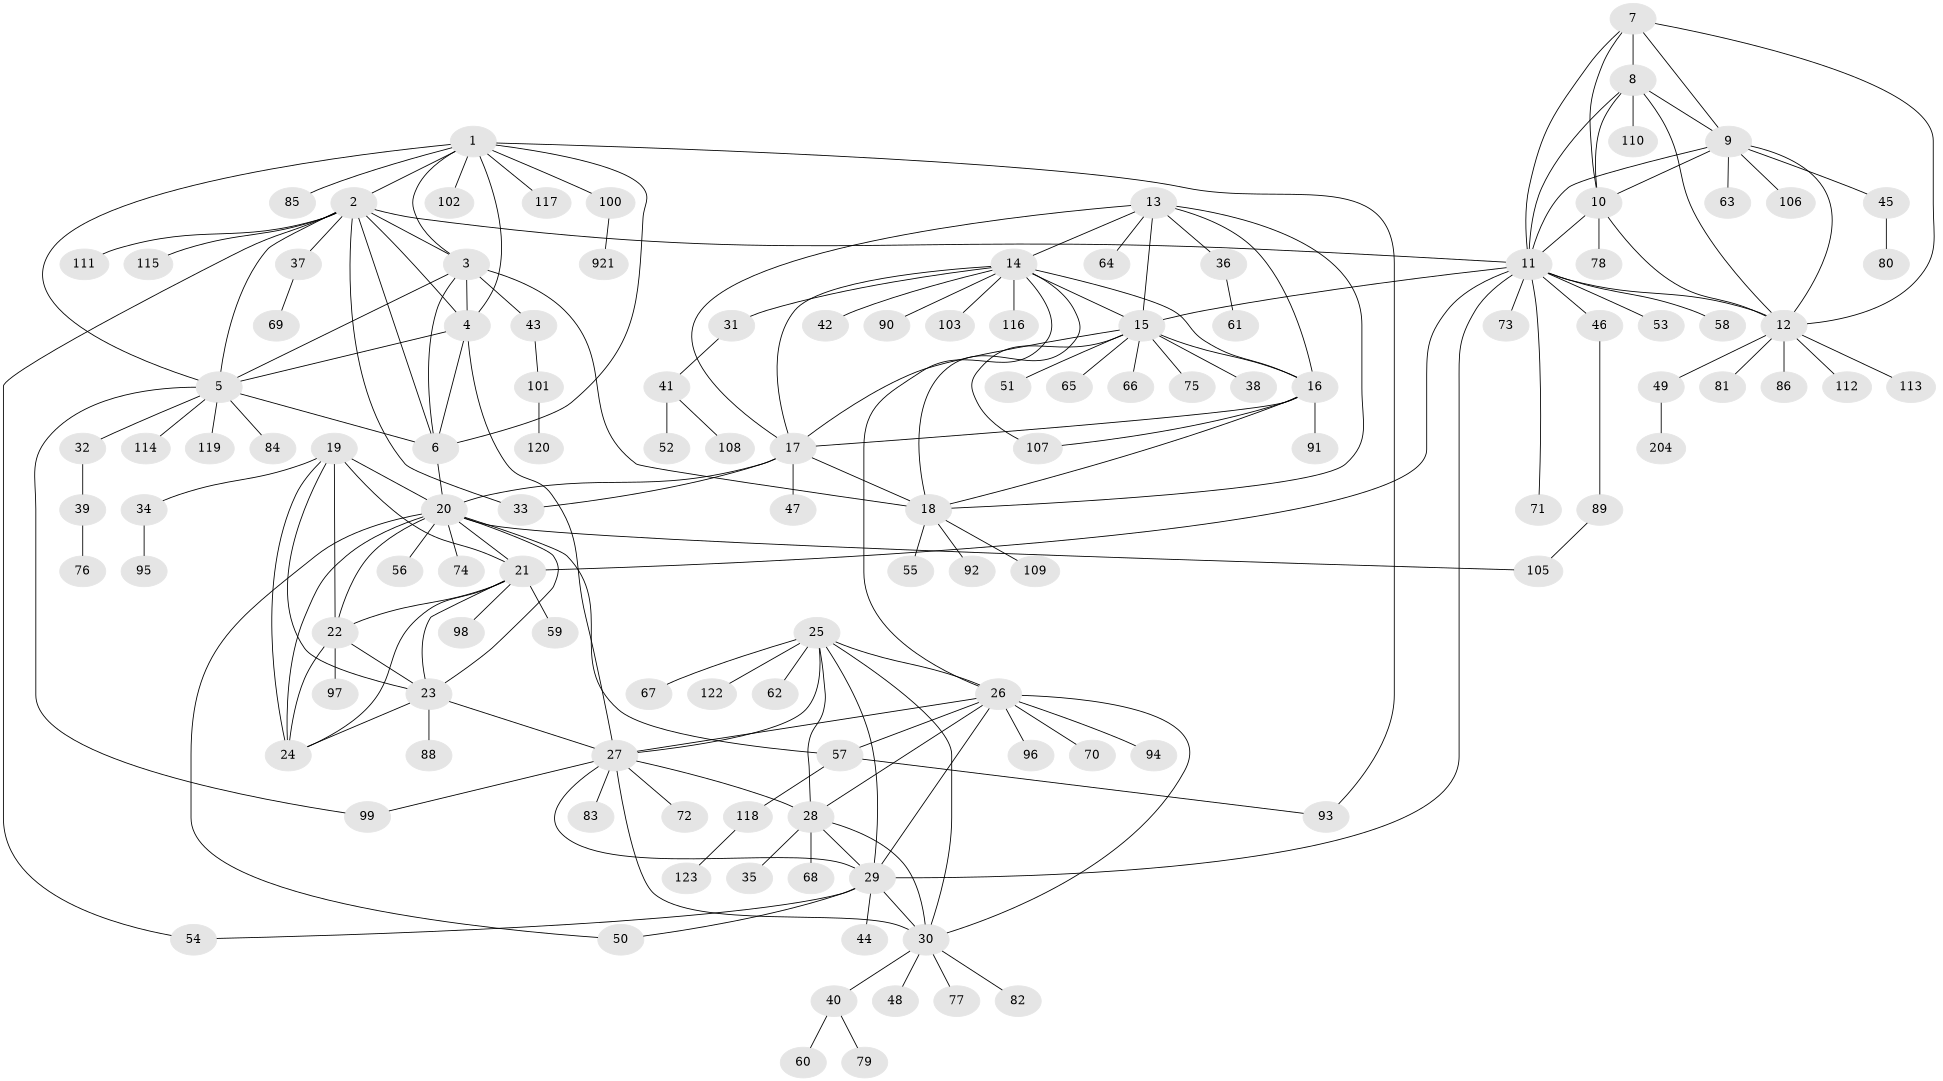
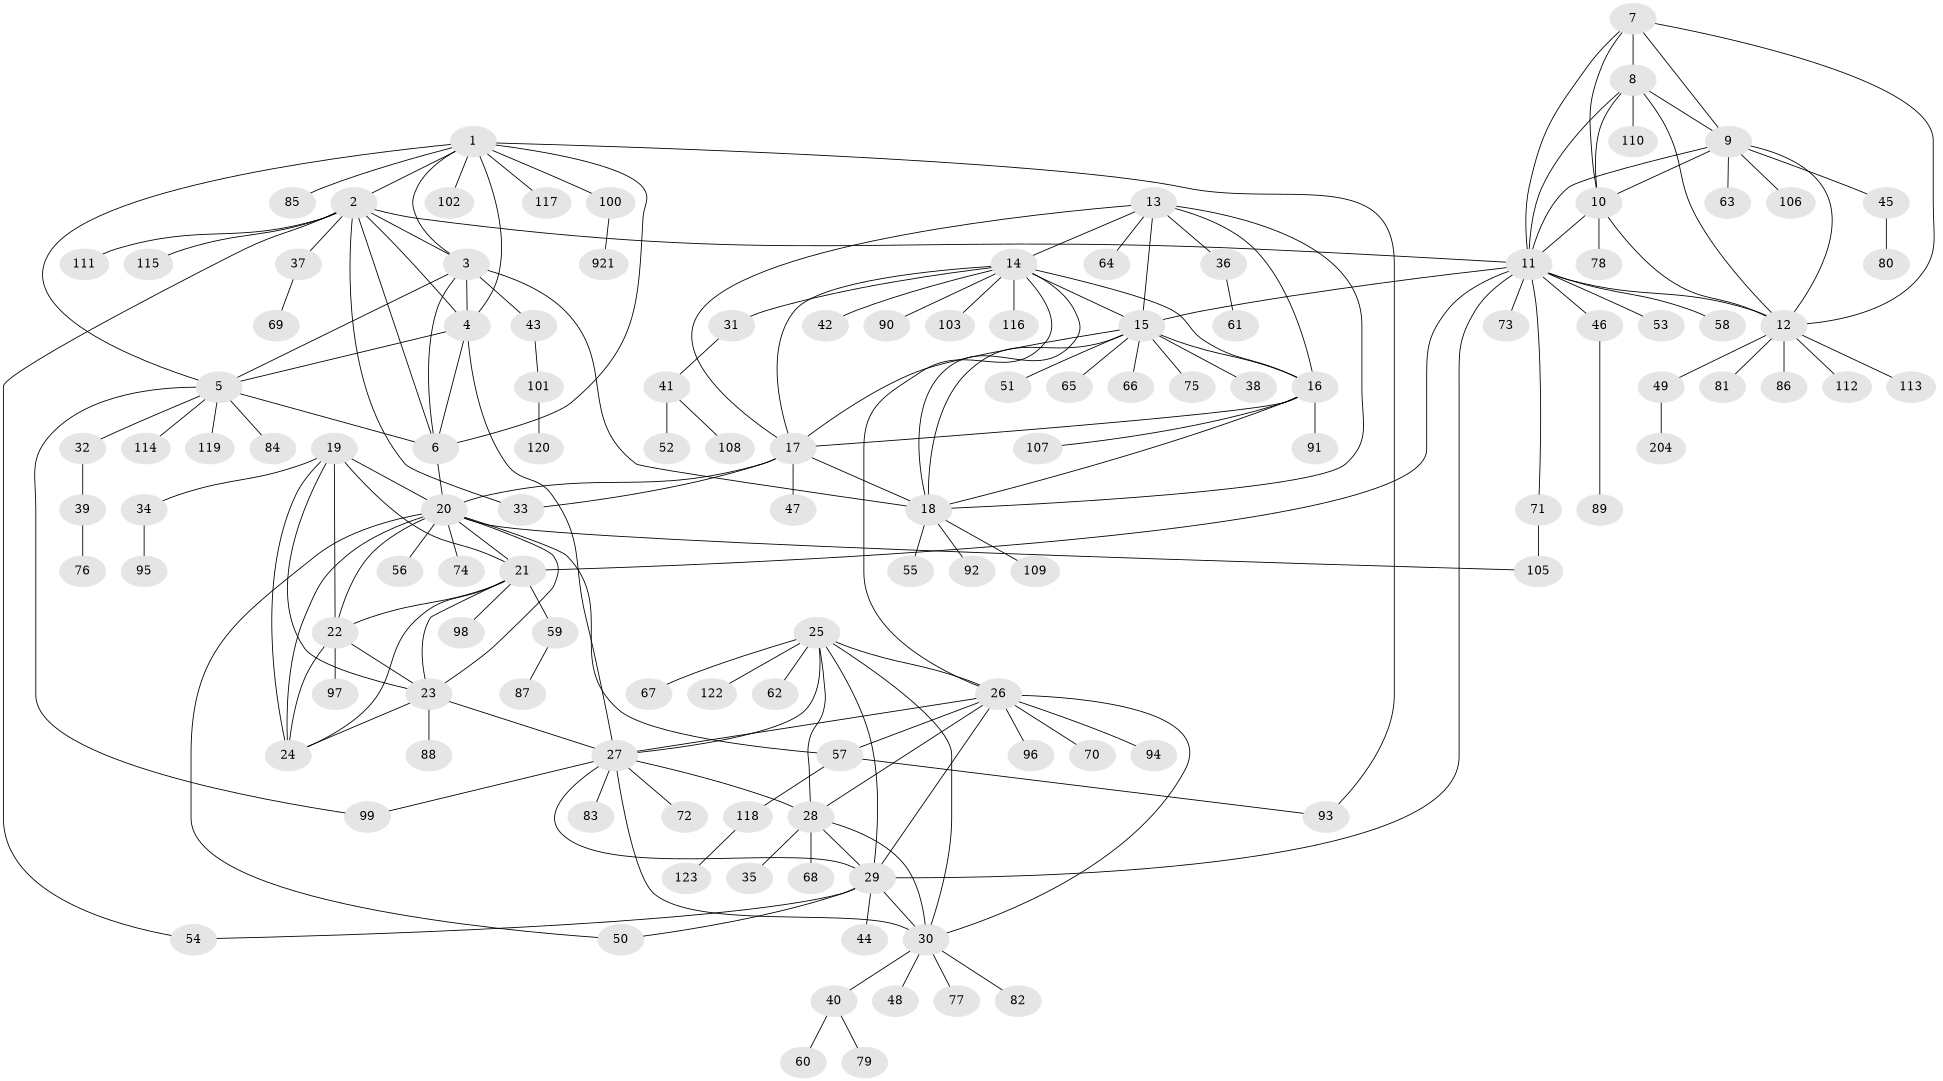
edge "2" -- "5": removed
edge "15" -- "107": now "15" -- "18"
edge "89" -- "105": now "71" -- "105"
node "87": added
